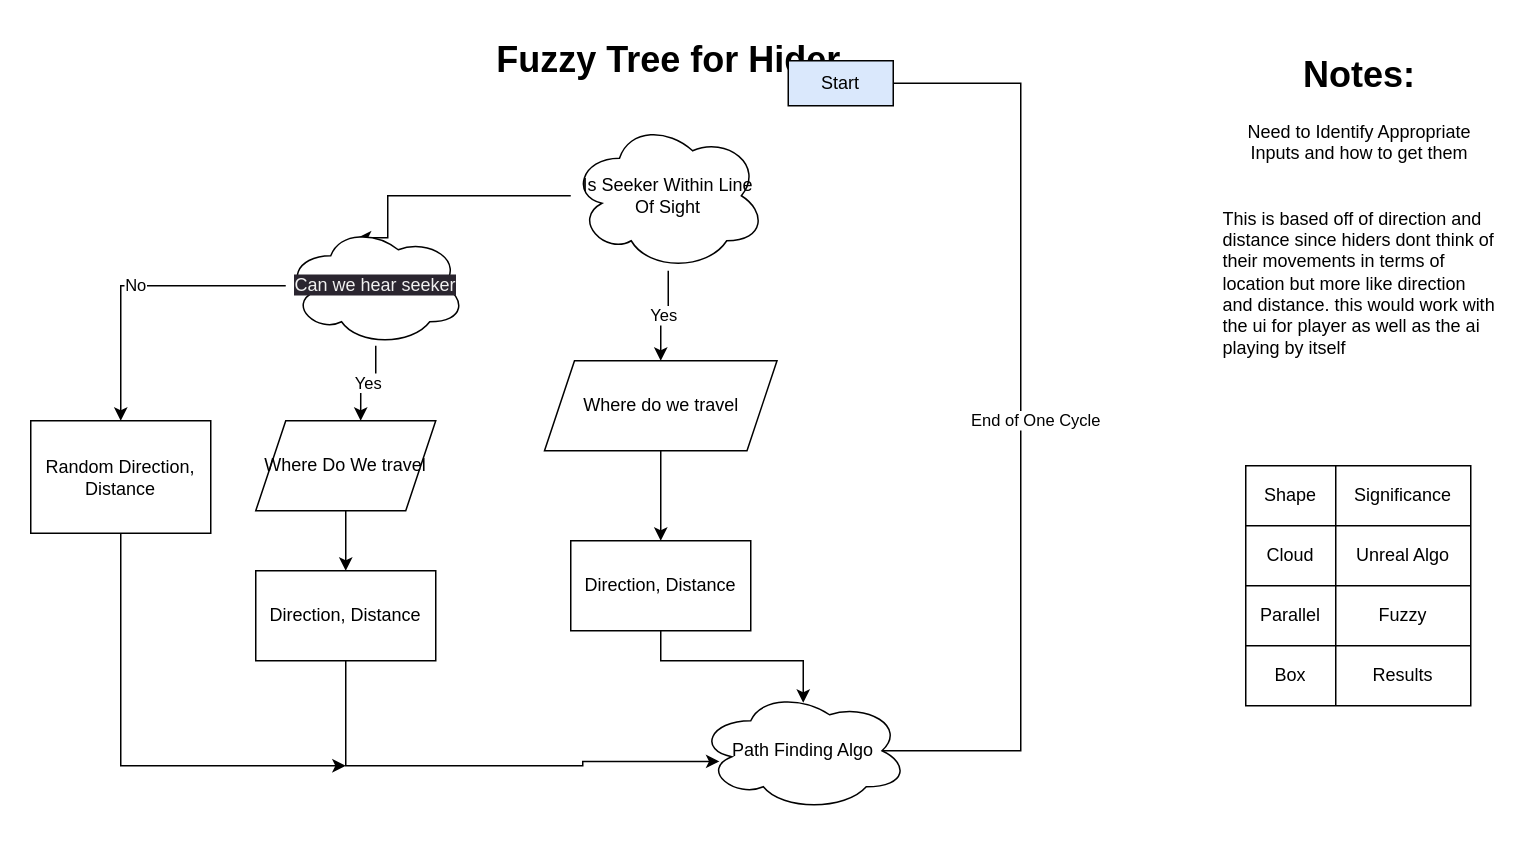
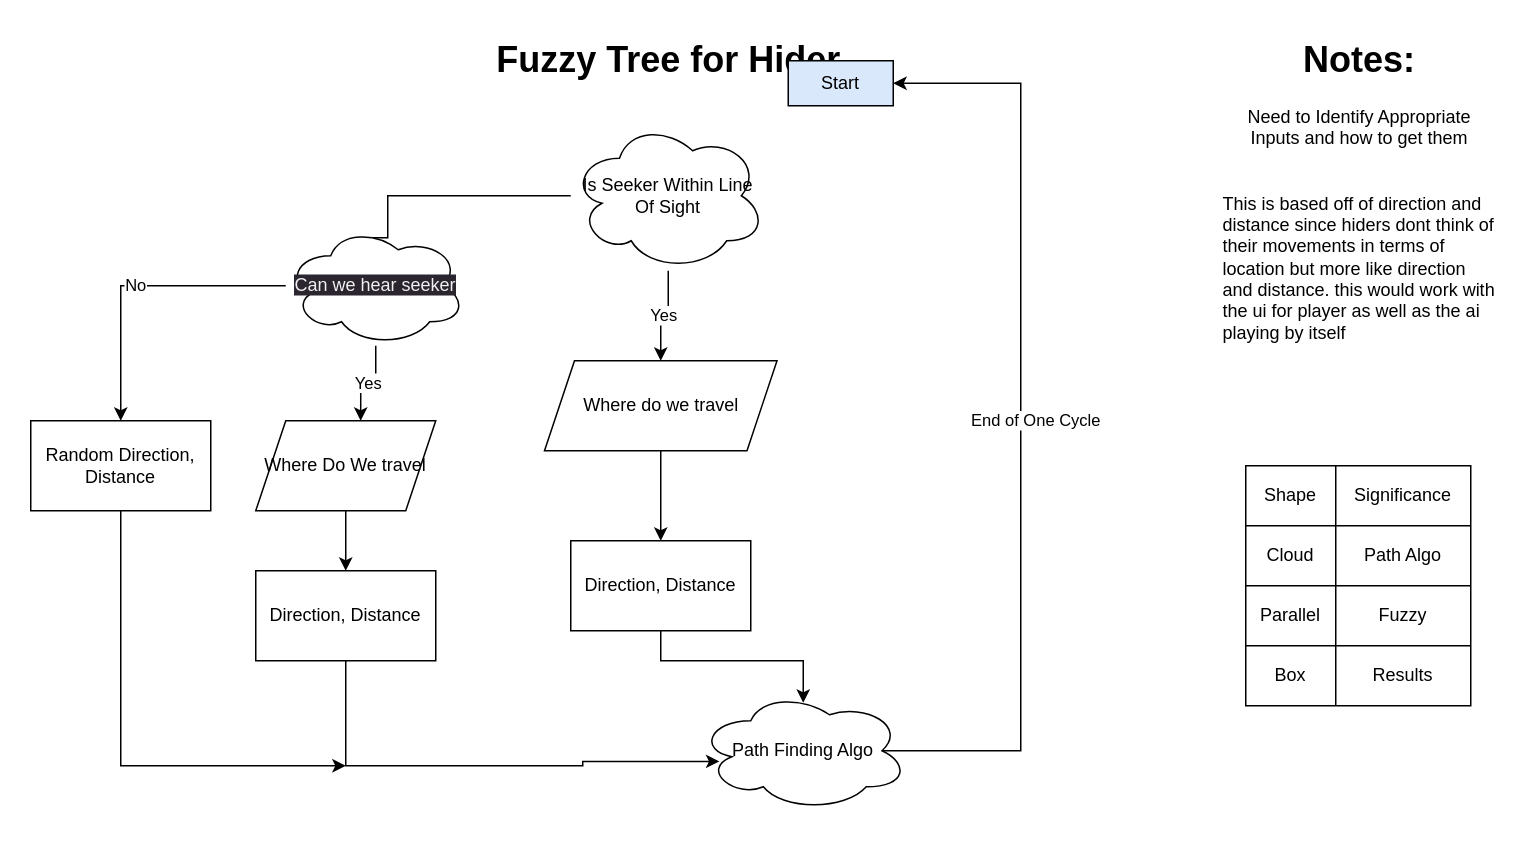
edge "Start" -- "Path Finding Algo": arrowhead none -> classic
node "Notes: Need to Identify Appropriate Inputs and how to get them This is based off of direction and distance since hiders dont think of their movements in terms of location but more like direction and distance. this would work with the ui for player as well as the ai playing by itself": moved (1358, 218) -> (1358, 203)
edge "Is Seeker Within Line Of Sight" -> "Can we hear seeker": arrowhead classic -> none
node "Random Direction, Distance": size 180x113 -> 180x90
node "Unreal Algo": label "Unreal Algo" -> "Path Algo"
